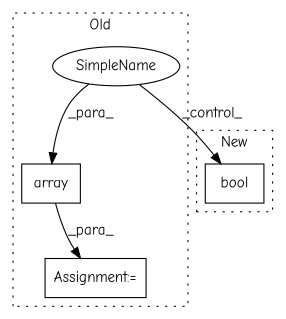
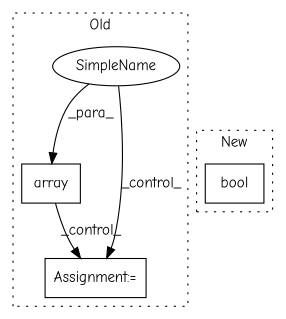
edge "SimpleName" -> "bool": now "SimpleName" -> "Assignment:="
edge "array" -> "Assignment:=": label "_para_" -> "_control_"
